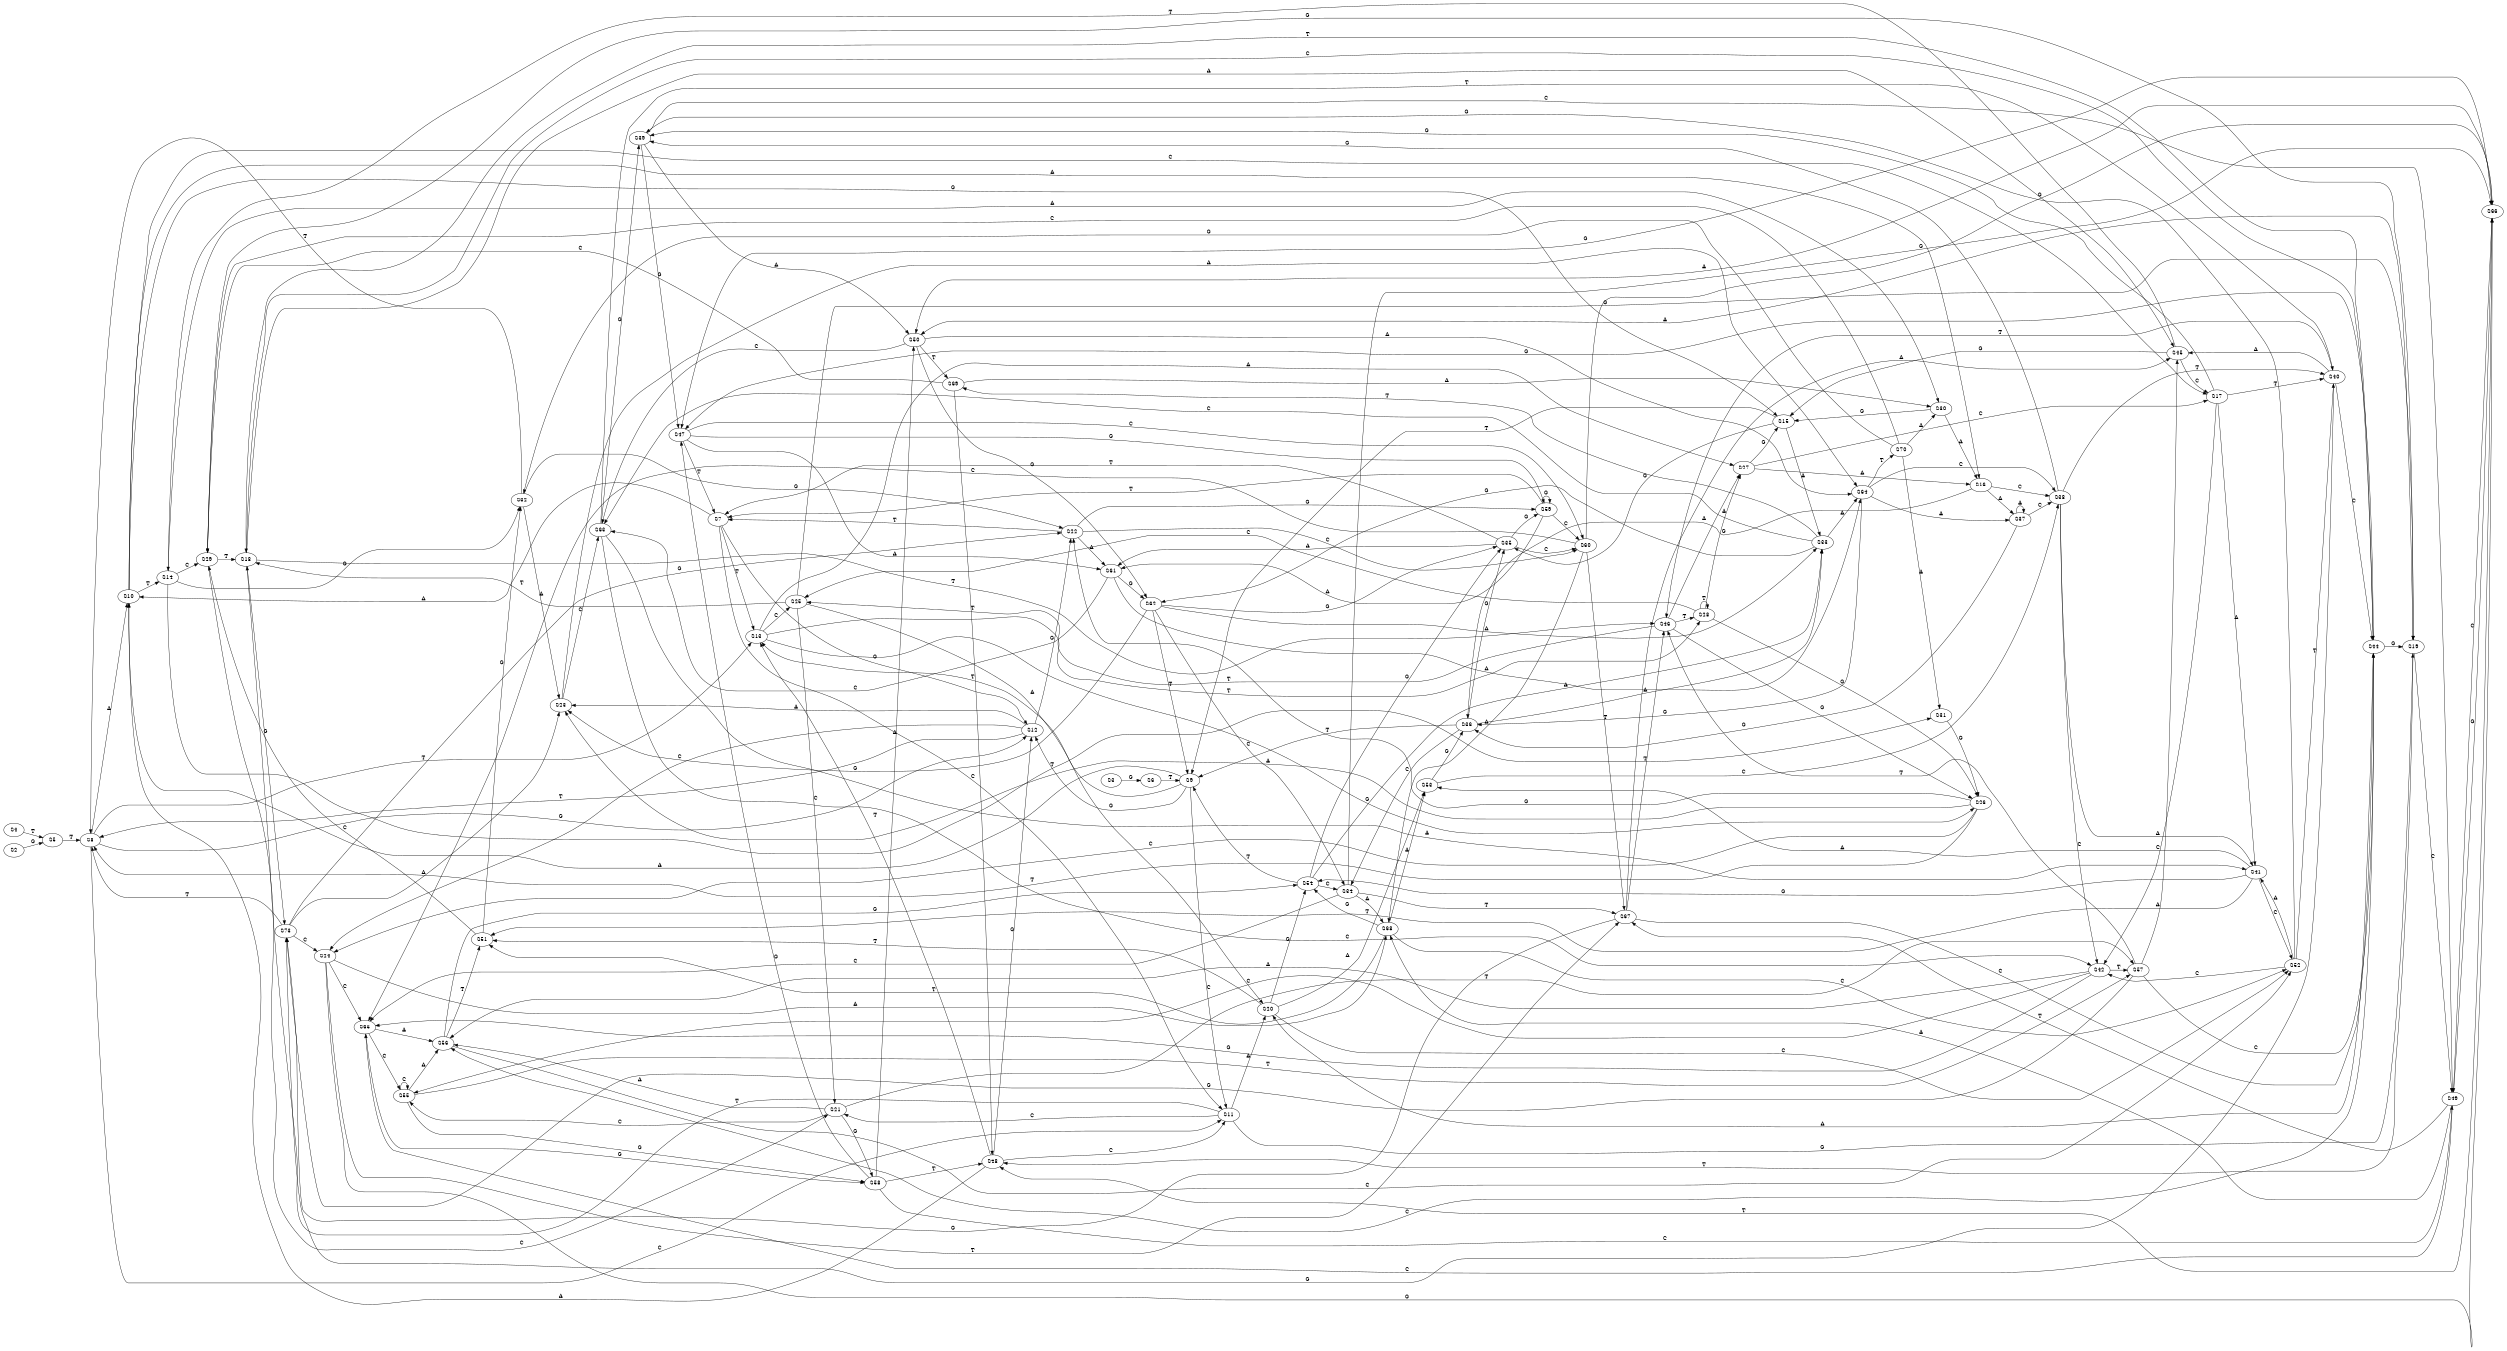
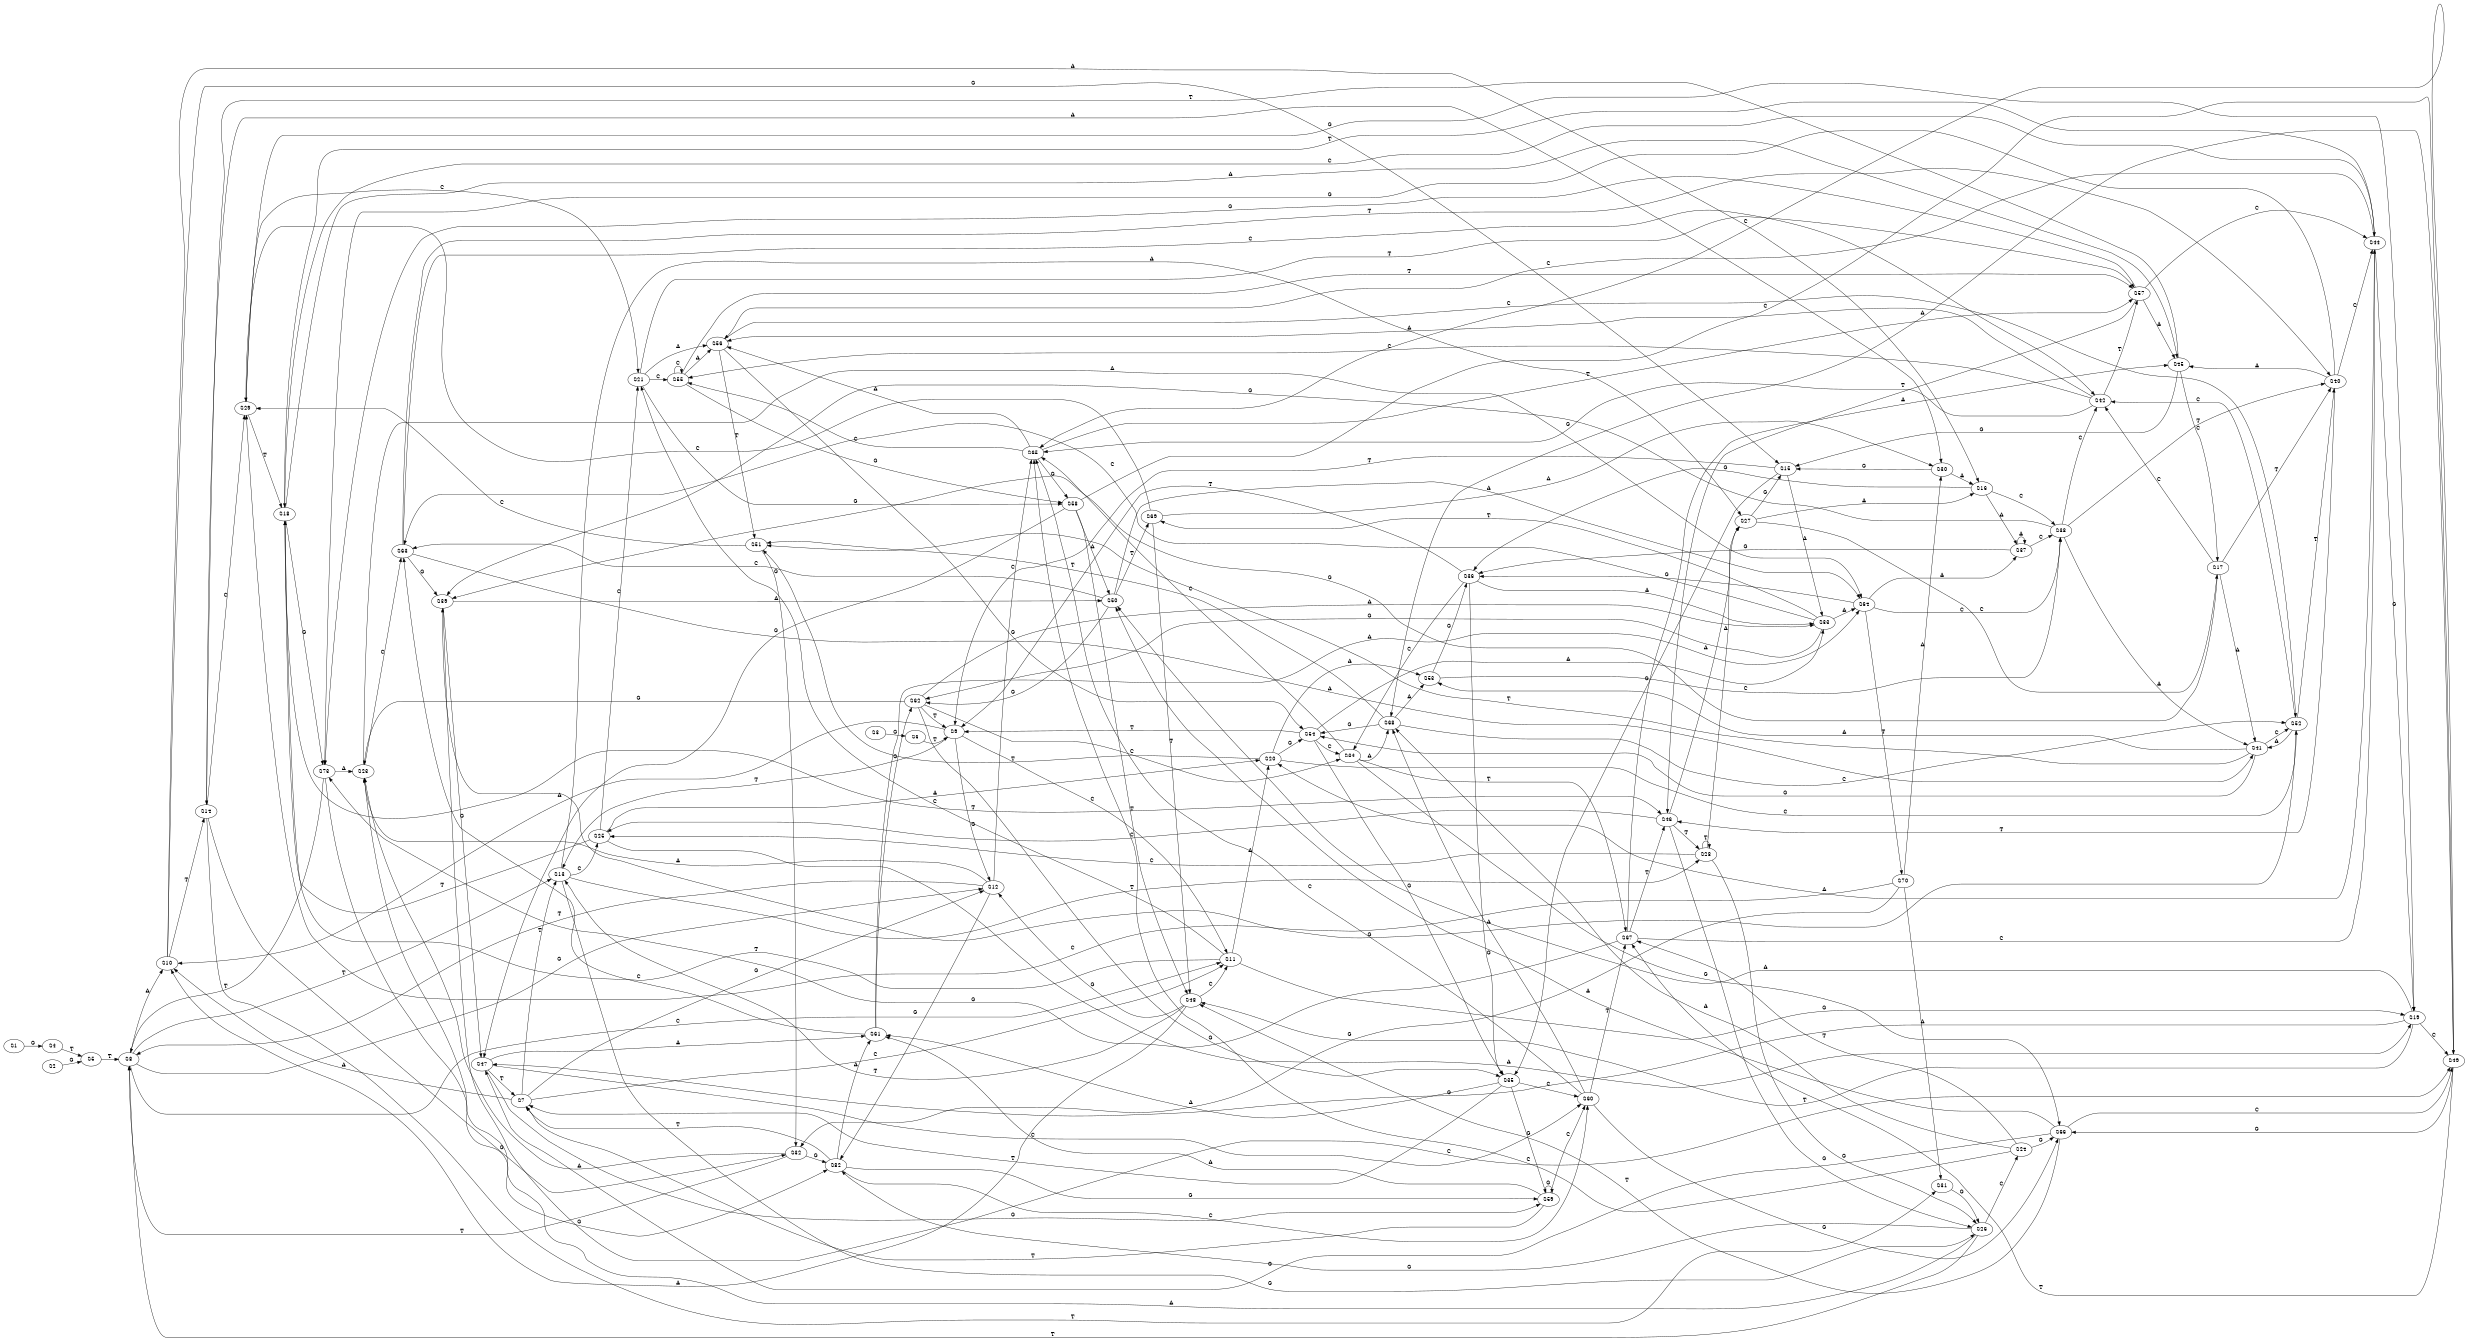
edge "S10" -> "S17": removed, label "C"
edge "S25" -> "S19": label "G" -> "A"
edge "S44" -> "S47": now "S19" -> "S47"
edge "S65" -> "S57": added, label "T"
node "S22": label "S22" -> "S82"
edge "S46" -> "S25": label "T" -> "C"
edge "S12" -> "S24": now "S12" -> "S65"
edge "S73" -> "S24": removed, label "C"
node "S1": added
